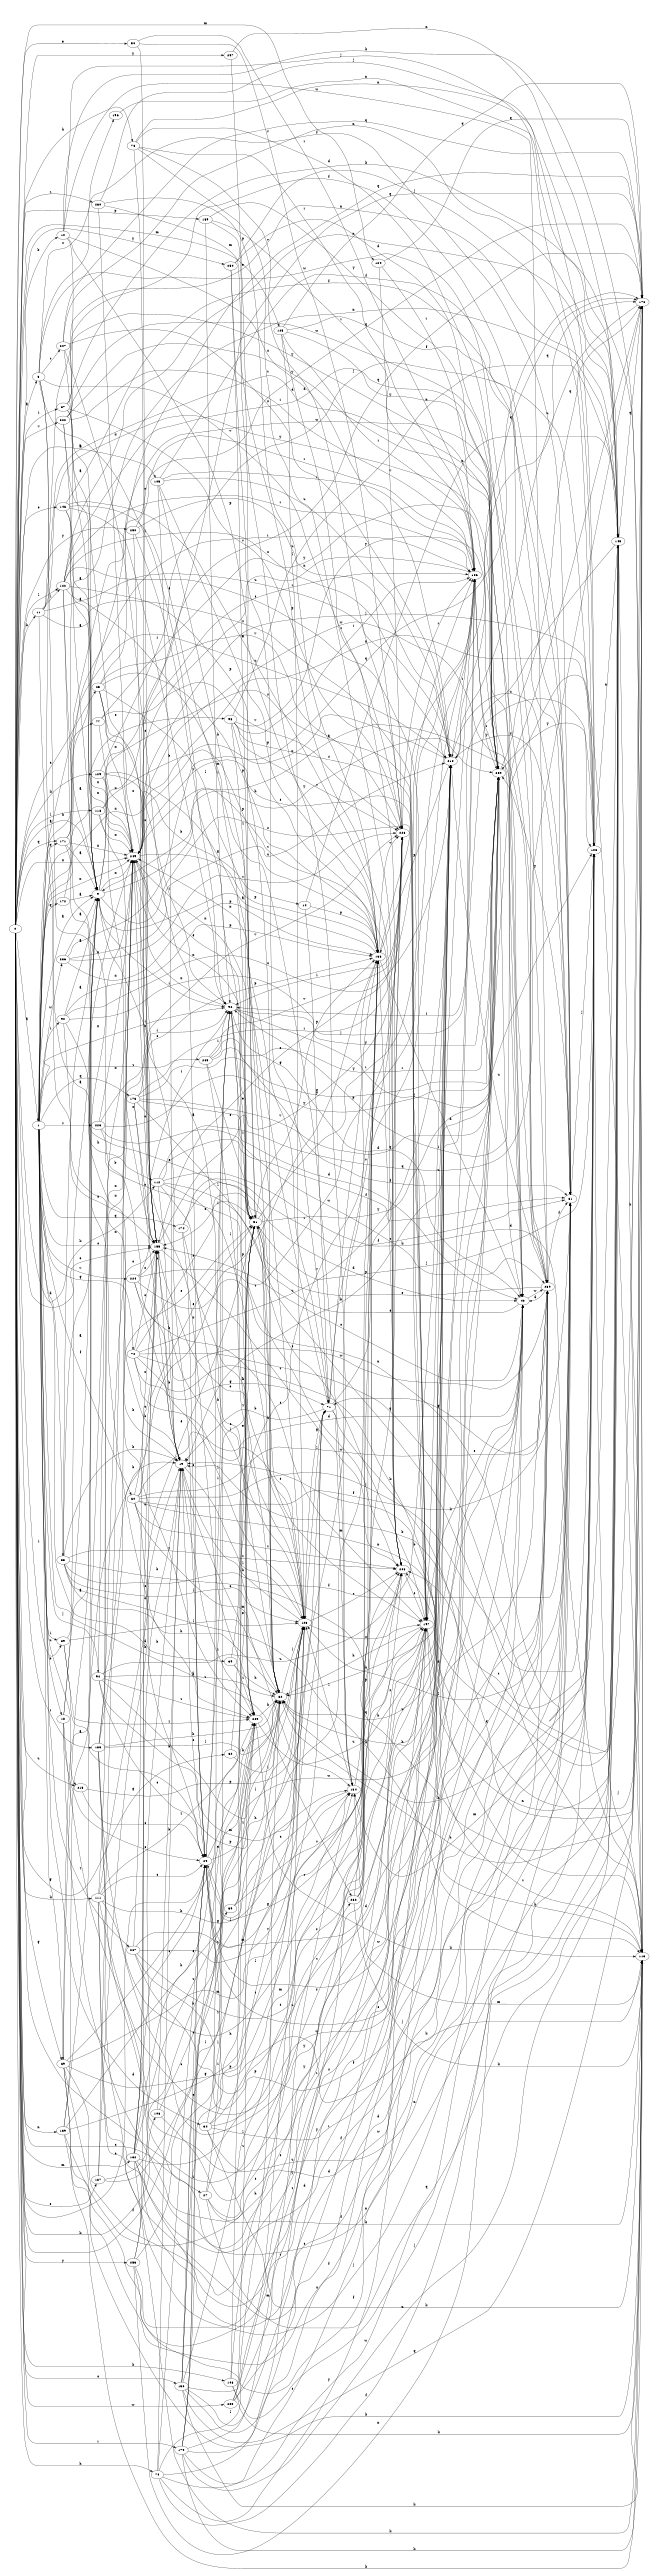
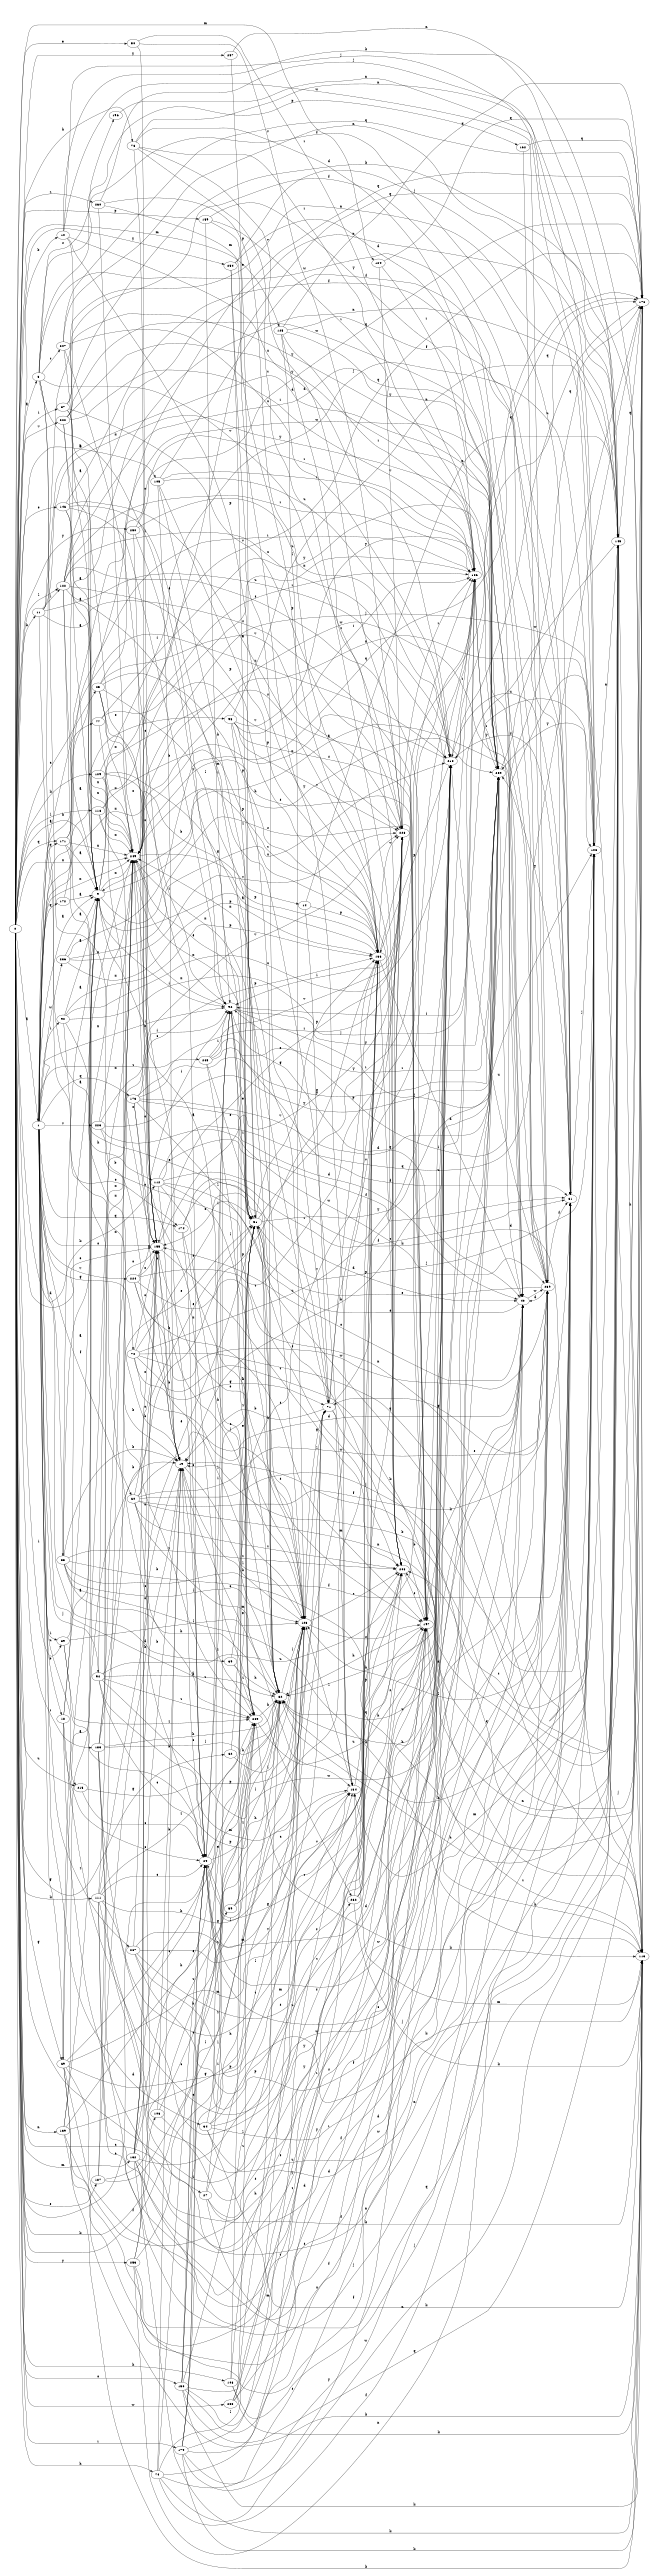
node "162": added
edge "11" -> "155": now "11" -> "174"
